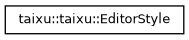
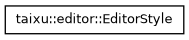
node "taixu::taixu::EditorStyle": label "taixu::taixu::EditorStyle" -> "taixu::editor::EditorStyle"
